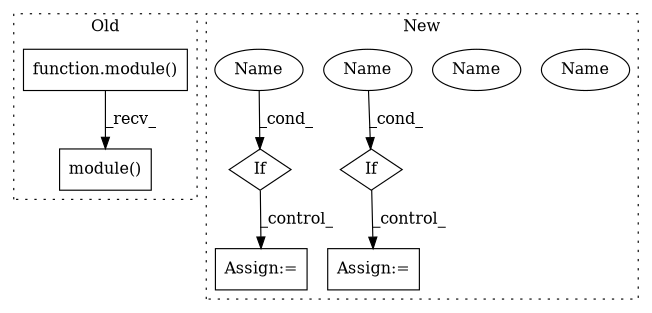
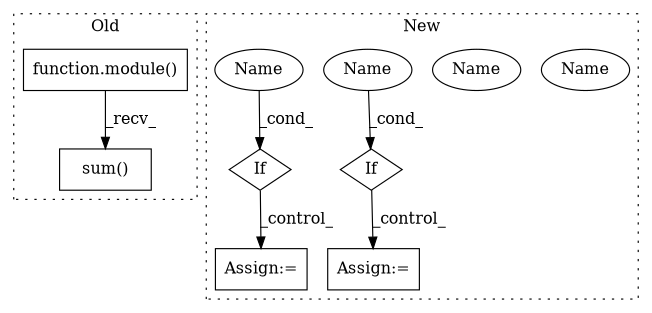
node "module()": label "module()" -> "sum()"
